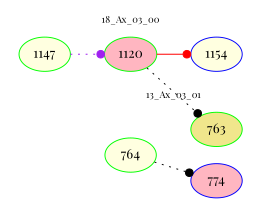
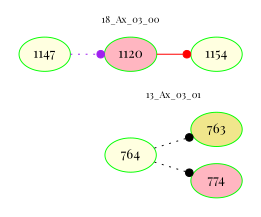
node "1154": color blue -> green
edge "1120" -> "763": now "764" -> "763"
node "774": color blue -> green
